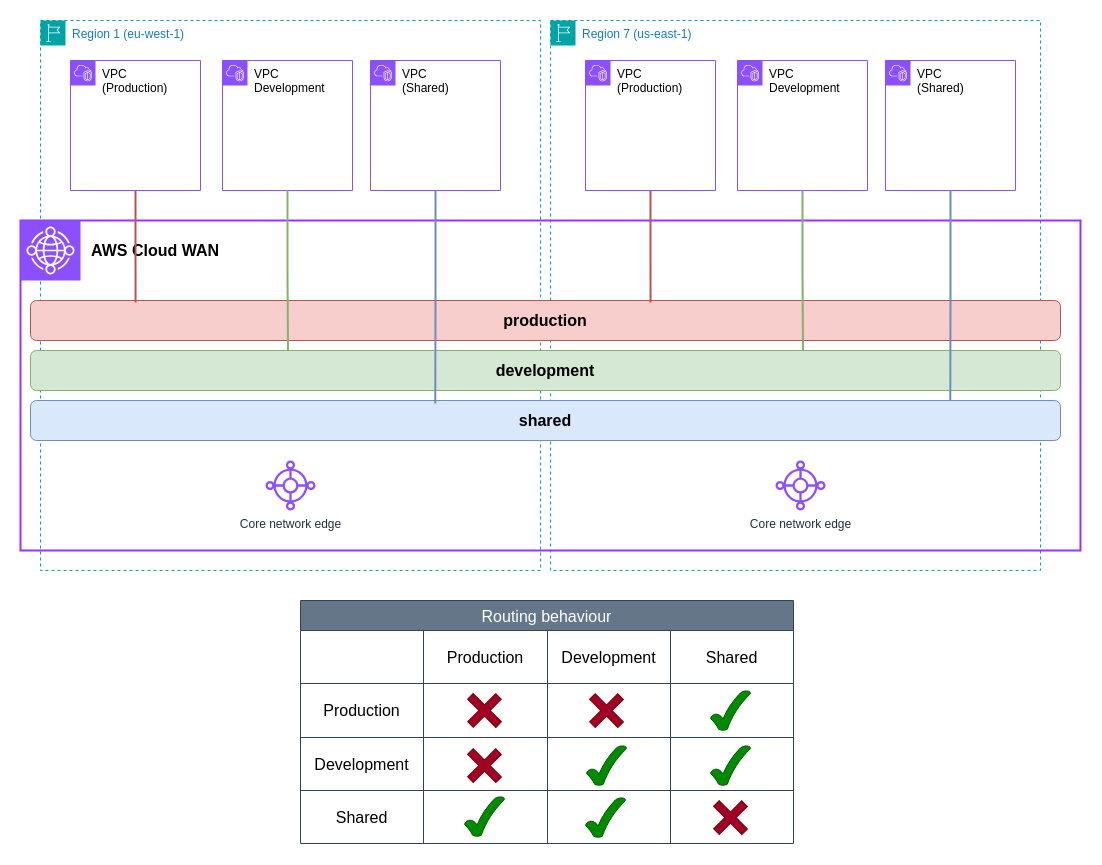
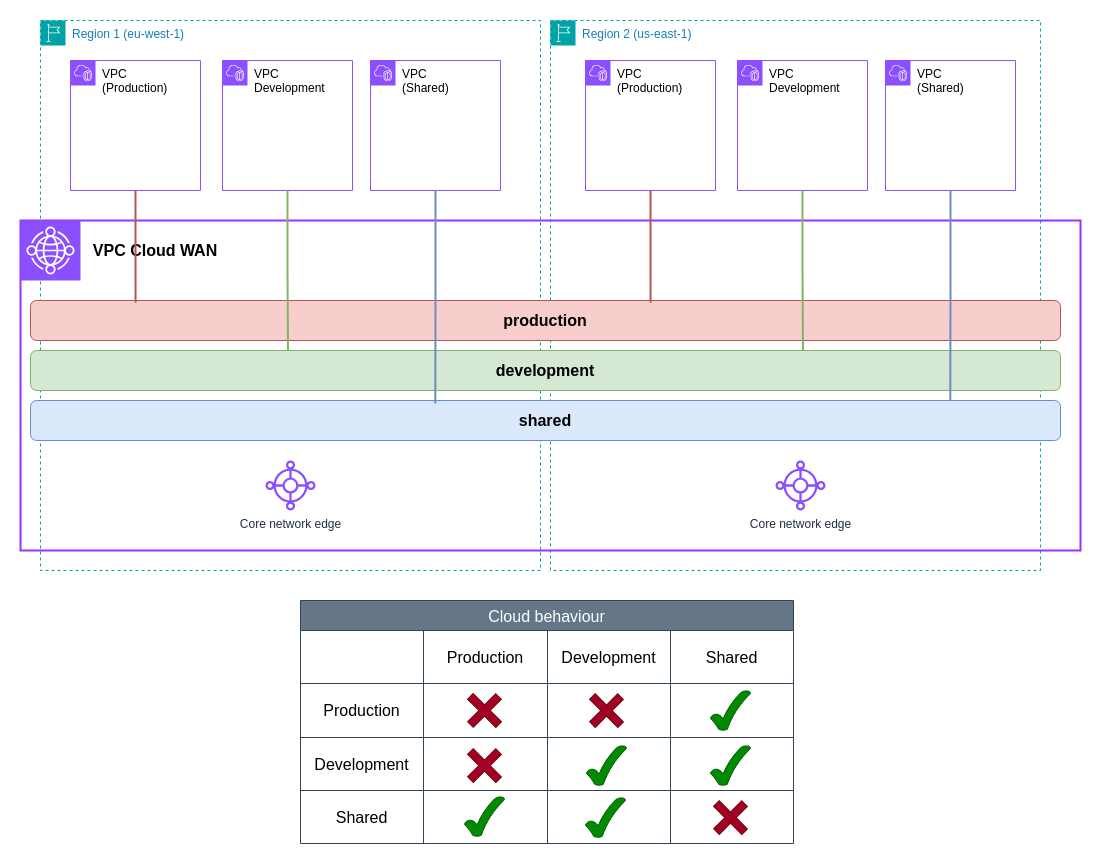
node "Region 7 (us-east-1)": label "Region 7 (us-east-1)" -> "Region 2 (us-east-1)"
node "AWS Cloud WAN": label "AWS Cloud WAN" -> "VPC Cloud WAN"
node "Routing behaviour": label "Routing behaviour" -> "Cloud behaviour"
